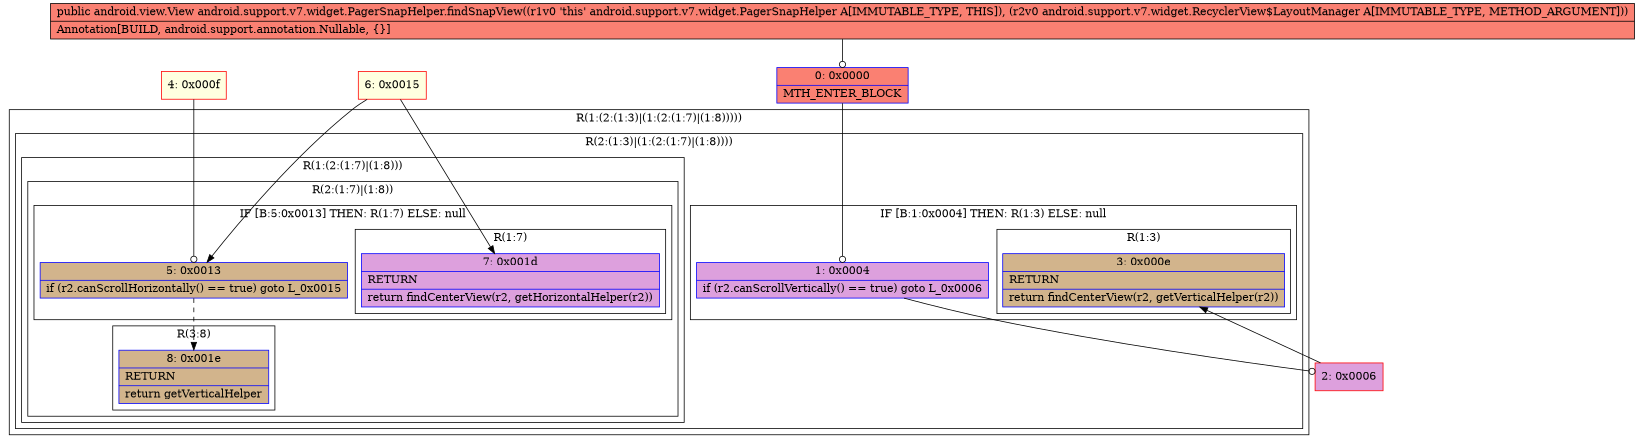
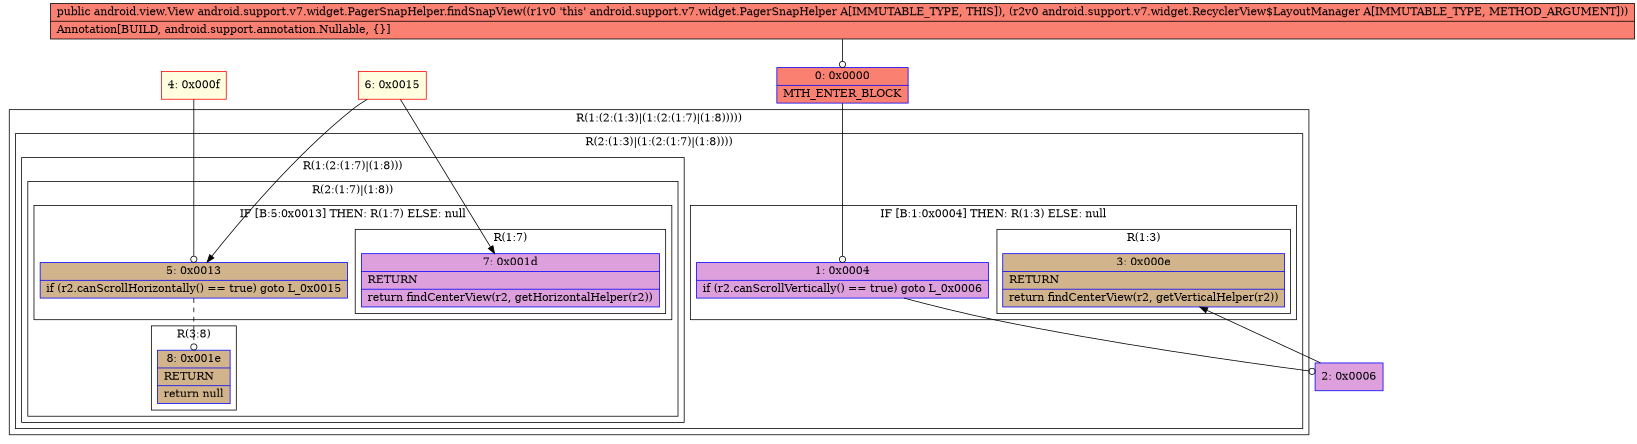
edge "5: 0x0013" -> "8: 0x001e": arrowhead normal -> odot
node "2: 0x0006": color red -> blue
node "8: 0x001e": text "return getVerticalHelper" -> "return null"
